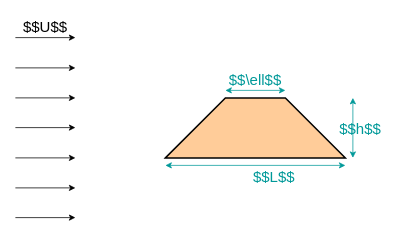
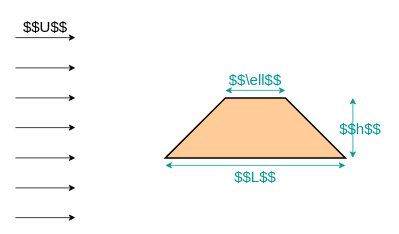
node "$$L$$": moved (274, 177) -> (255, 177)
